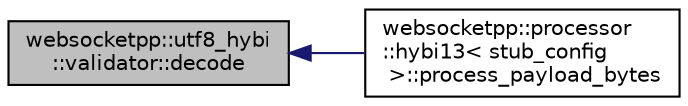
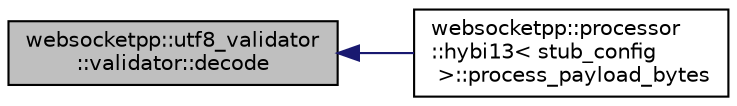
node "websocketpp::utf8_hybi ::validator::decode": label "websocketpp::utf8_hybi ::validator::decode" -> "websocketpp::utf8_validator ::validator::decode"
